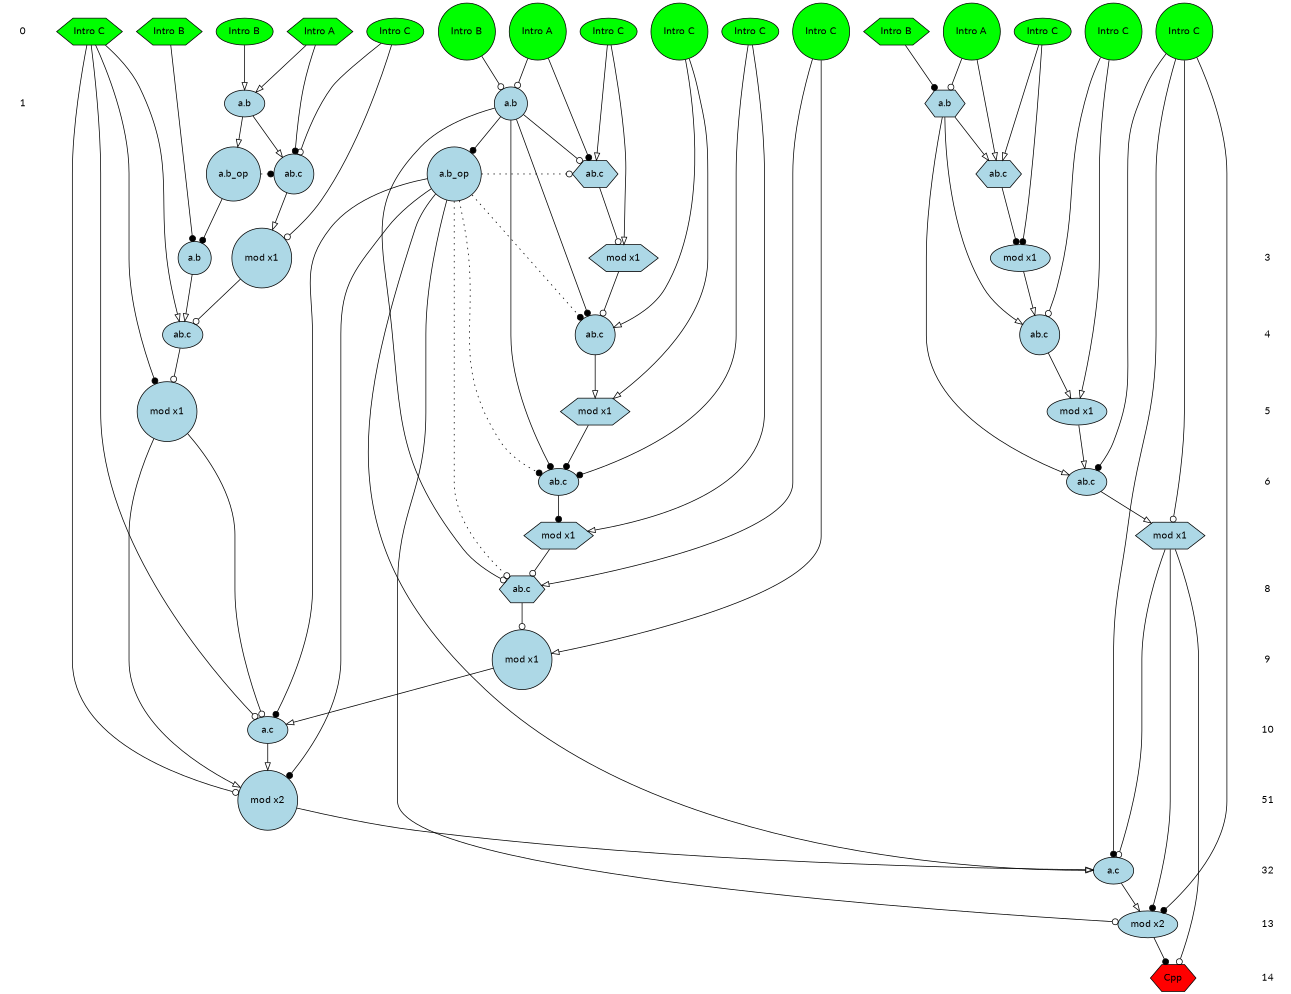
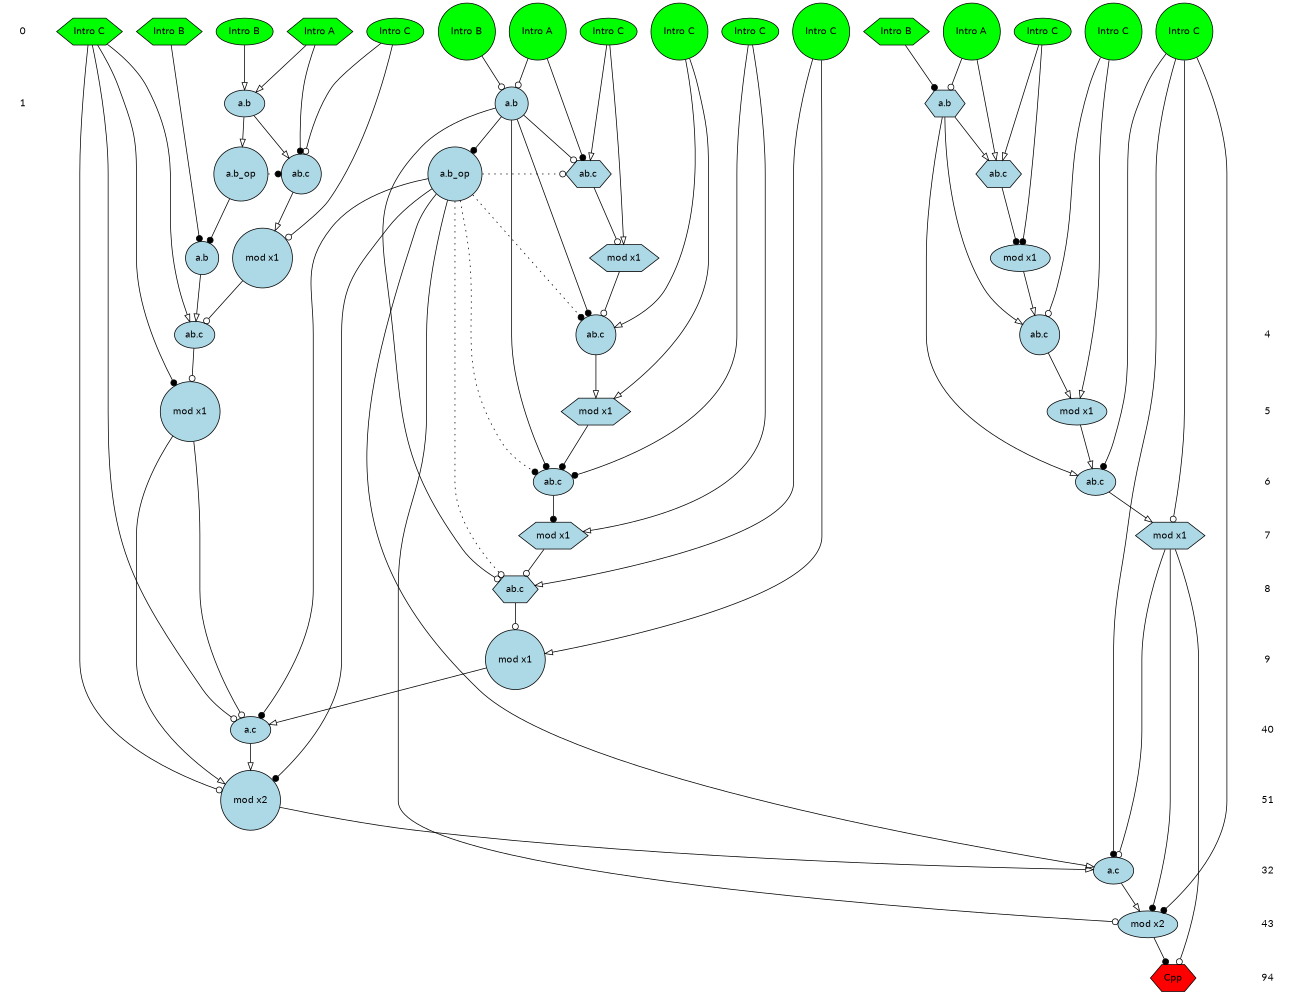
node "3": removed
node "7": added
node "10": label "10" -> "40"
node "13": label "13" -> "43"
node "14": label "14" -> "94"
